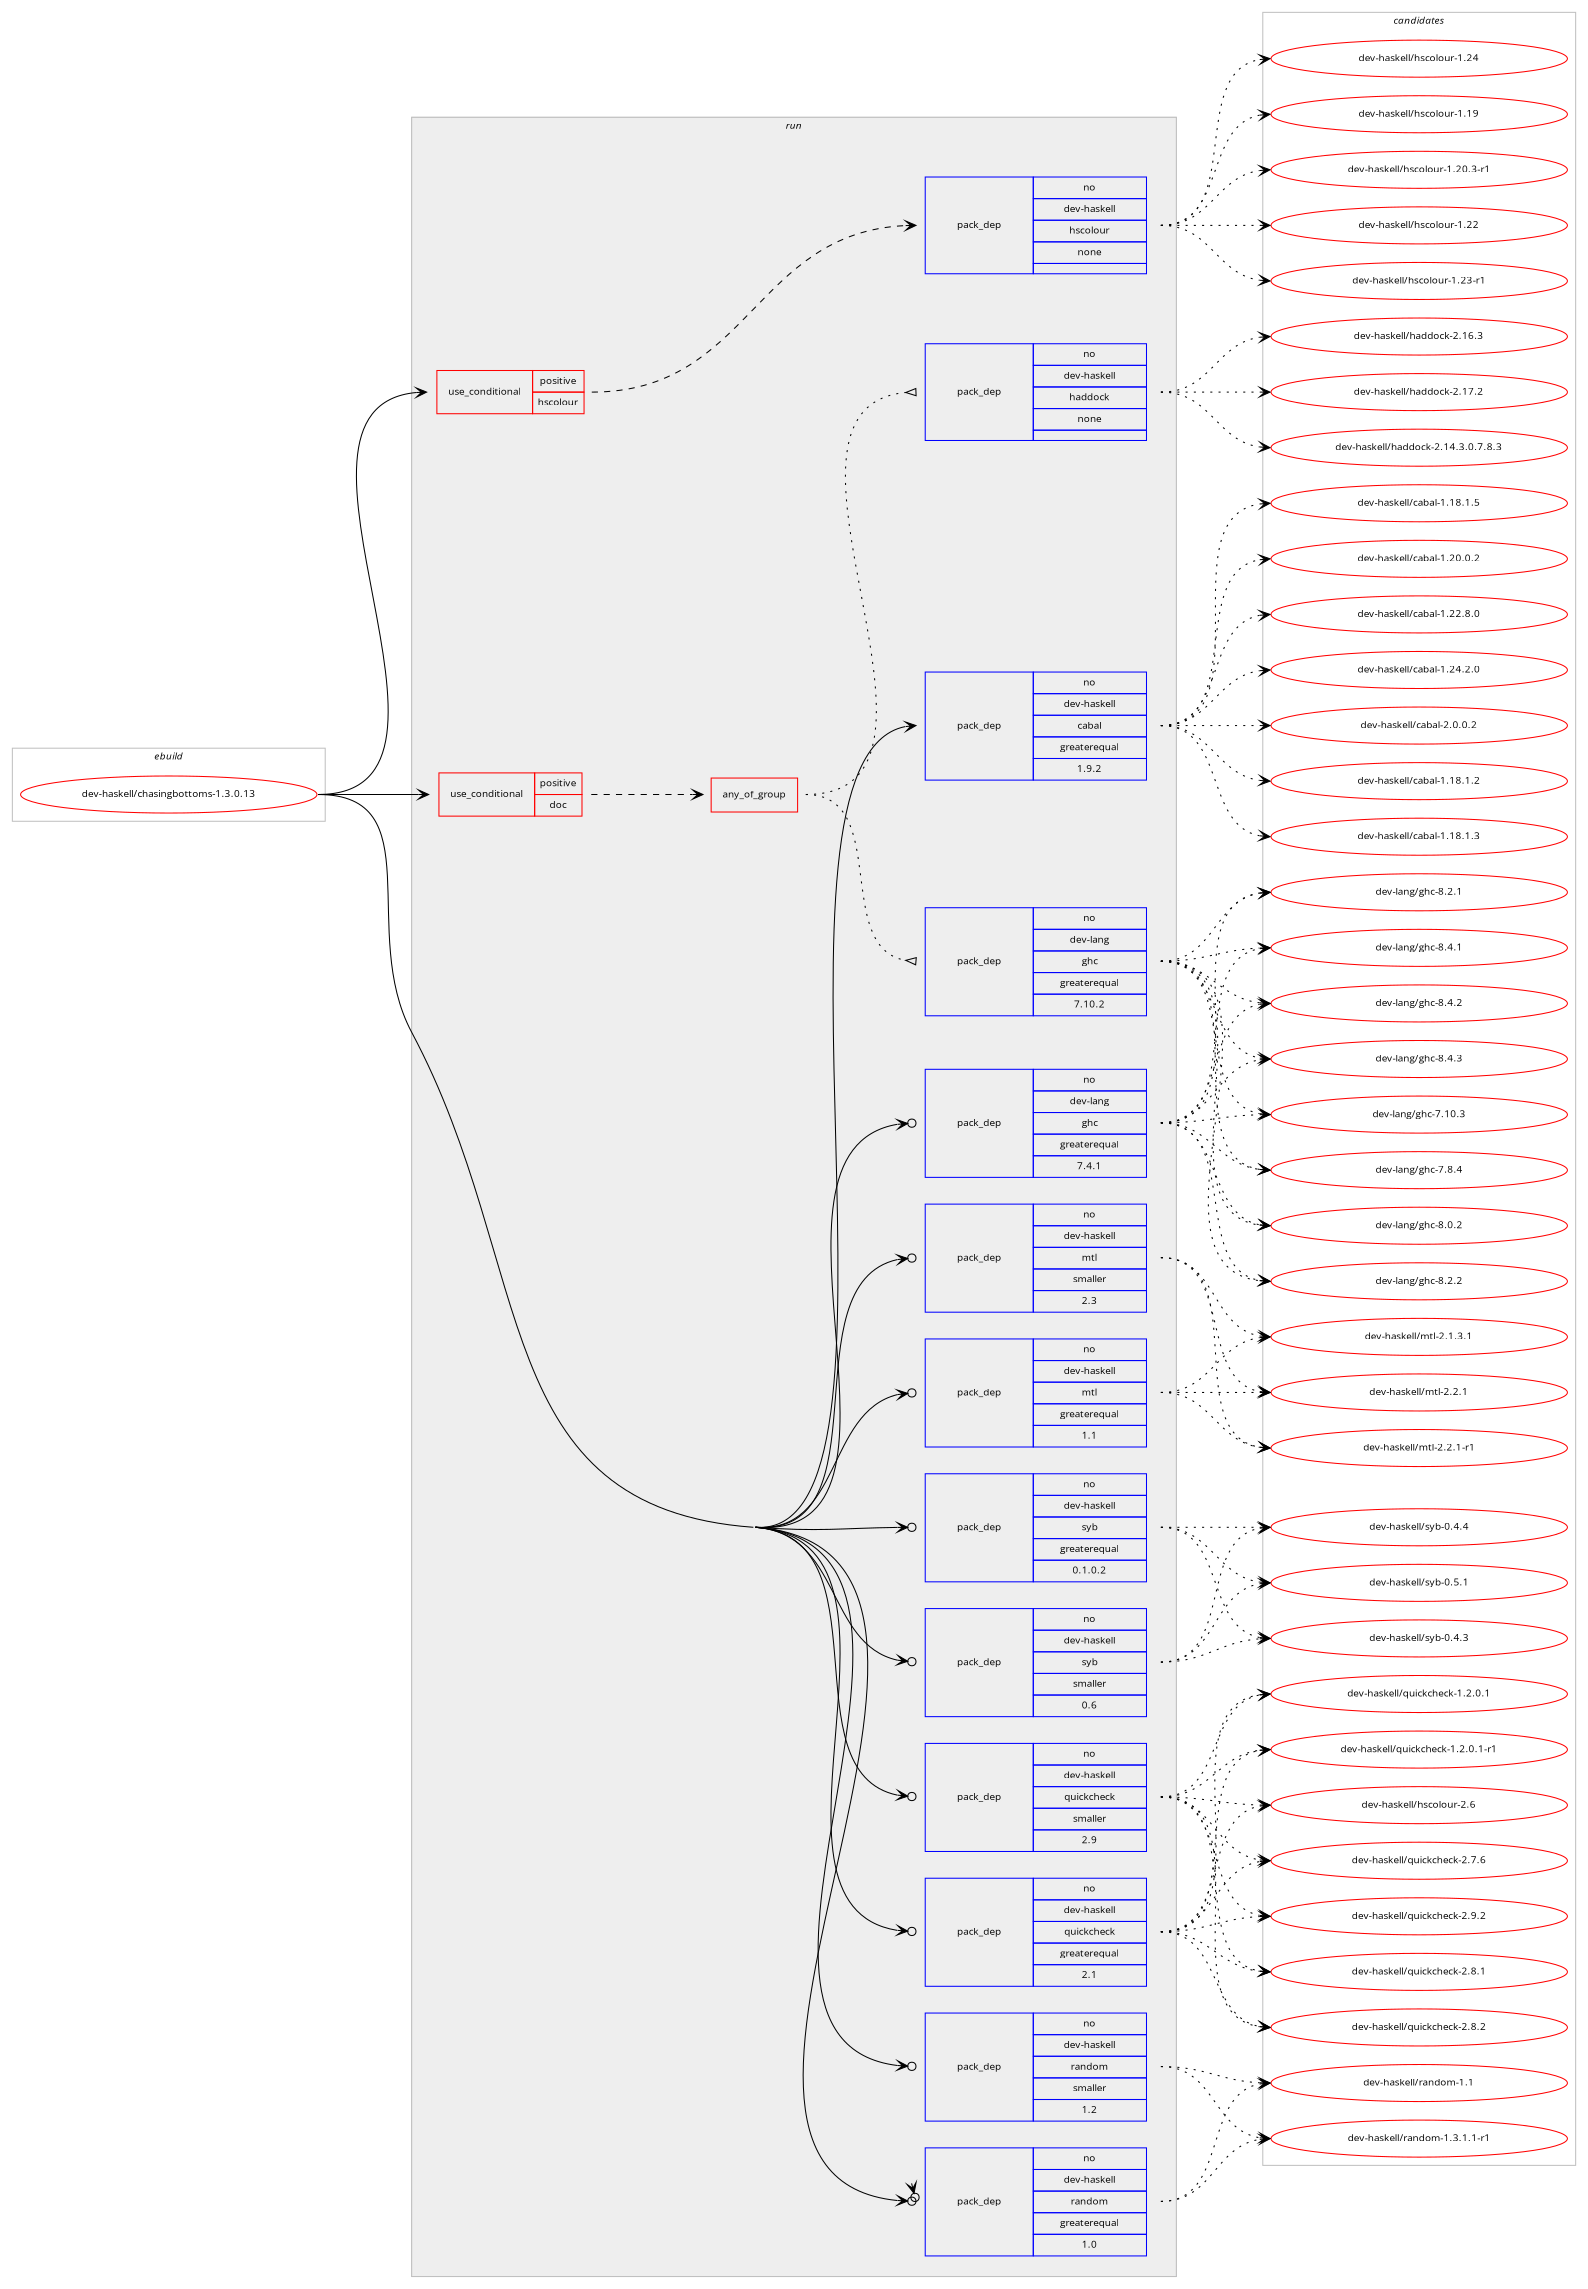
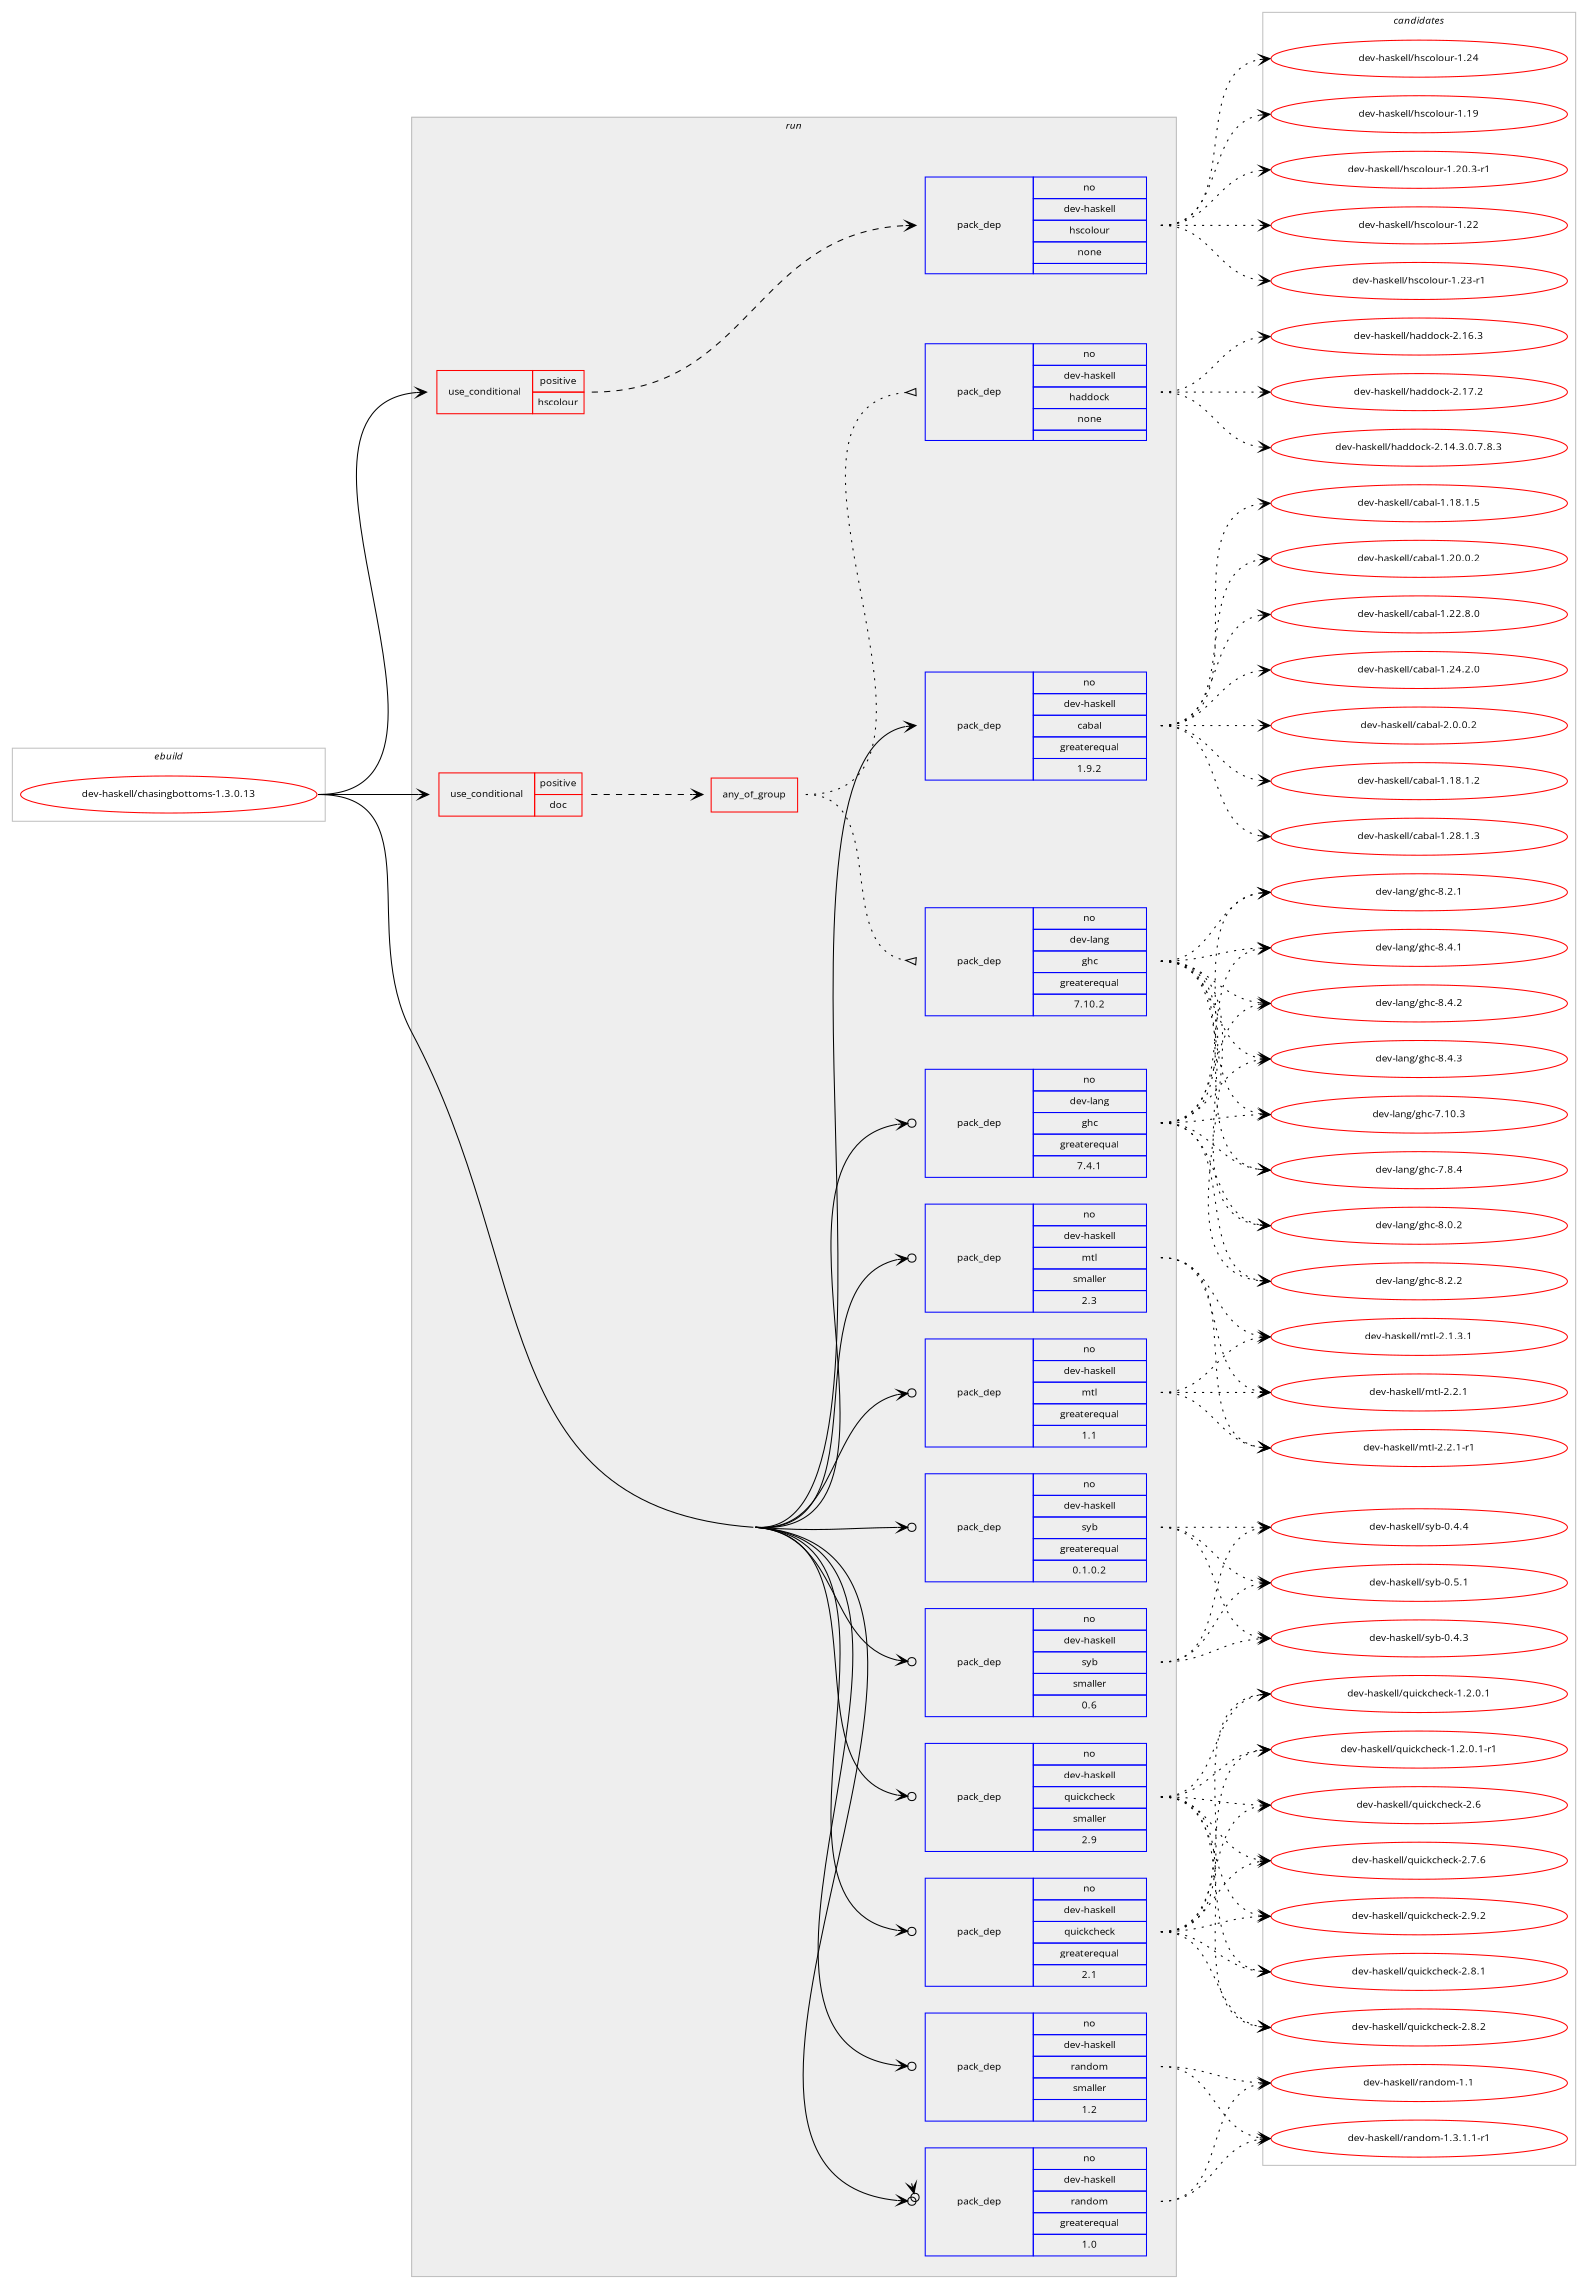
node "dev-haskell/cabal-1.18.1.3": label "dev-haskell/cabal-1.18.1.3" -> "dev-haskell/cabal-1.28.1.3"
node "dev-haskell/hscolour-2.6": label "dev-haskell/hscolour-2.6" -> "dev-haskell/quickcheck-2.6"
